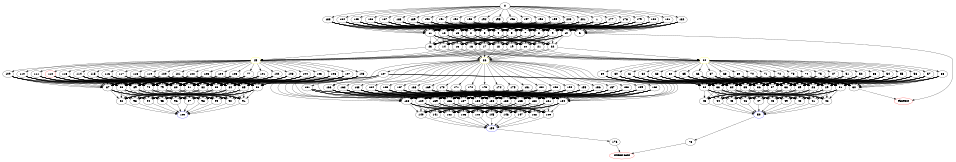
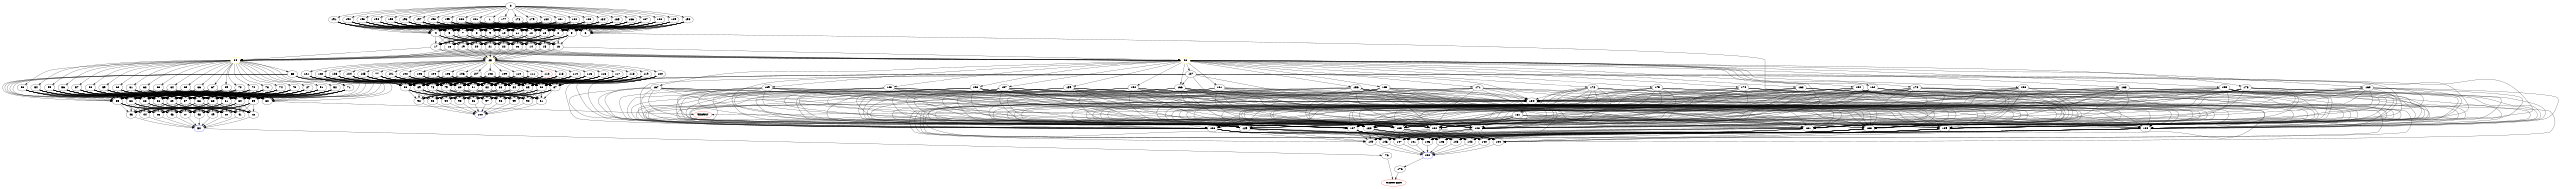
edge "68" -> "37": now "68" -> "71"
edge "151" -> "134": reversed
